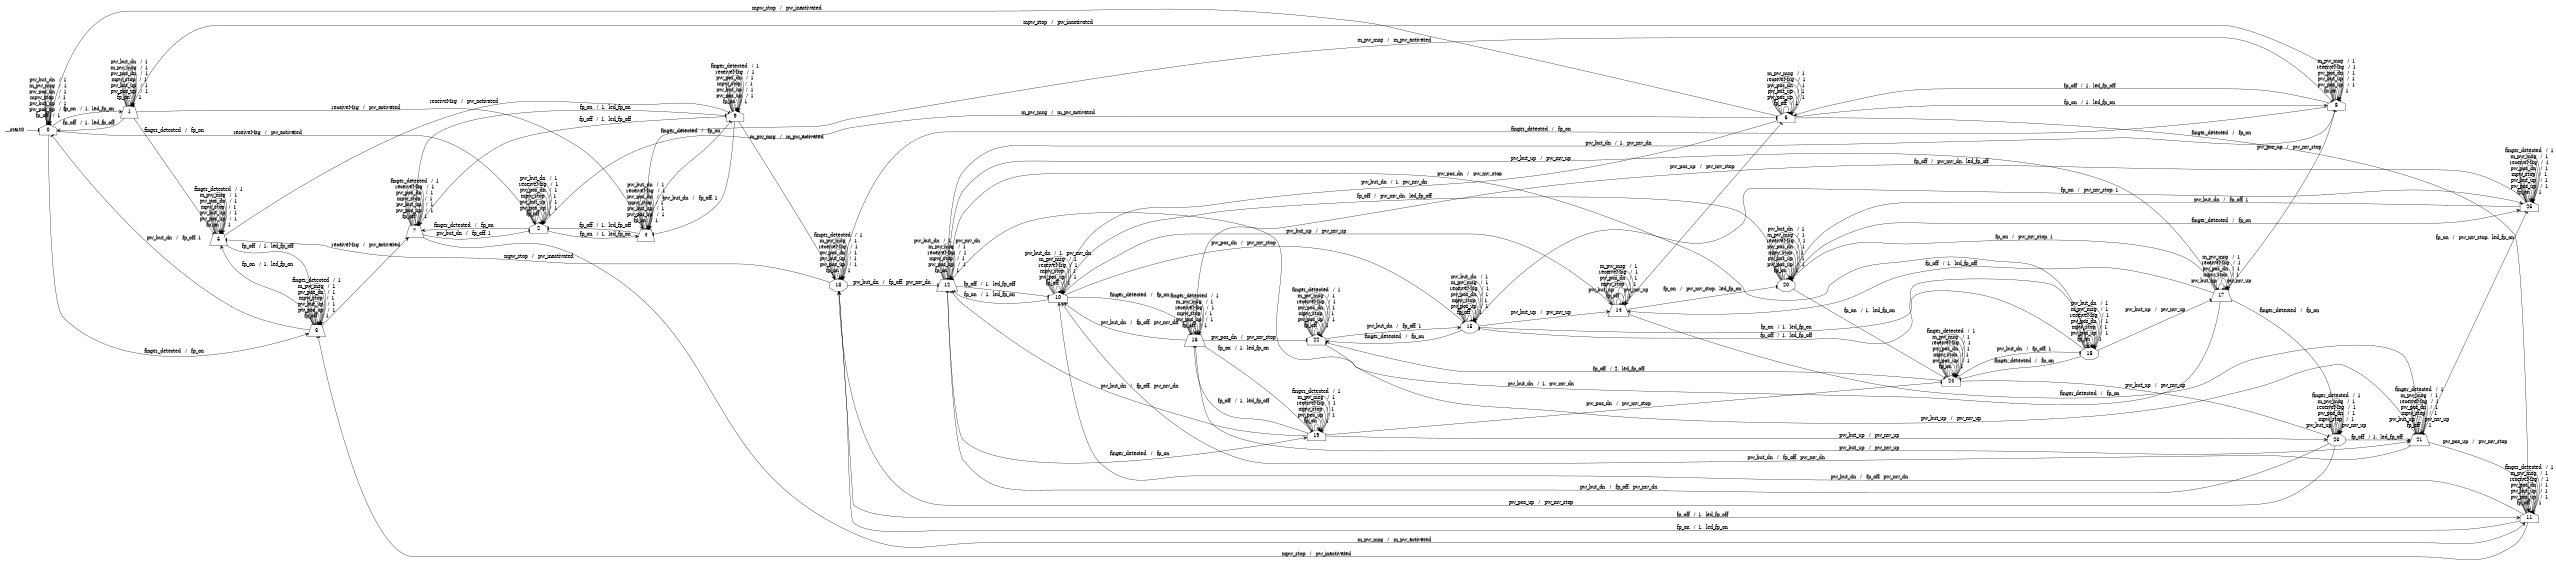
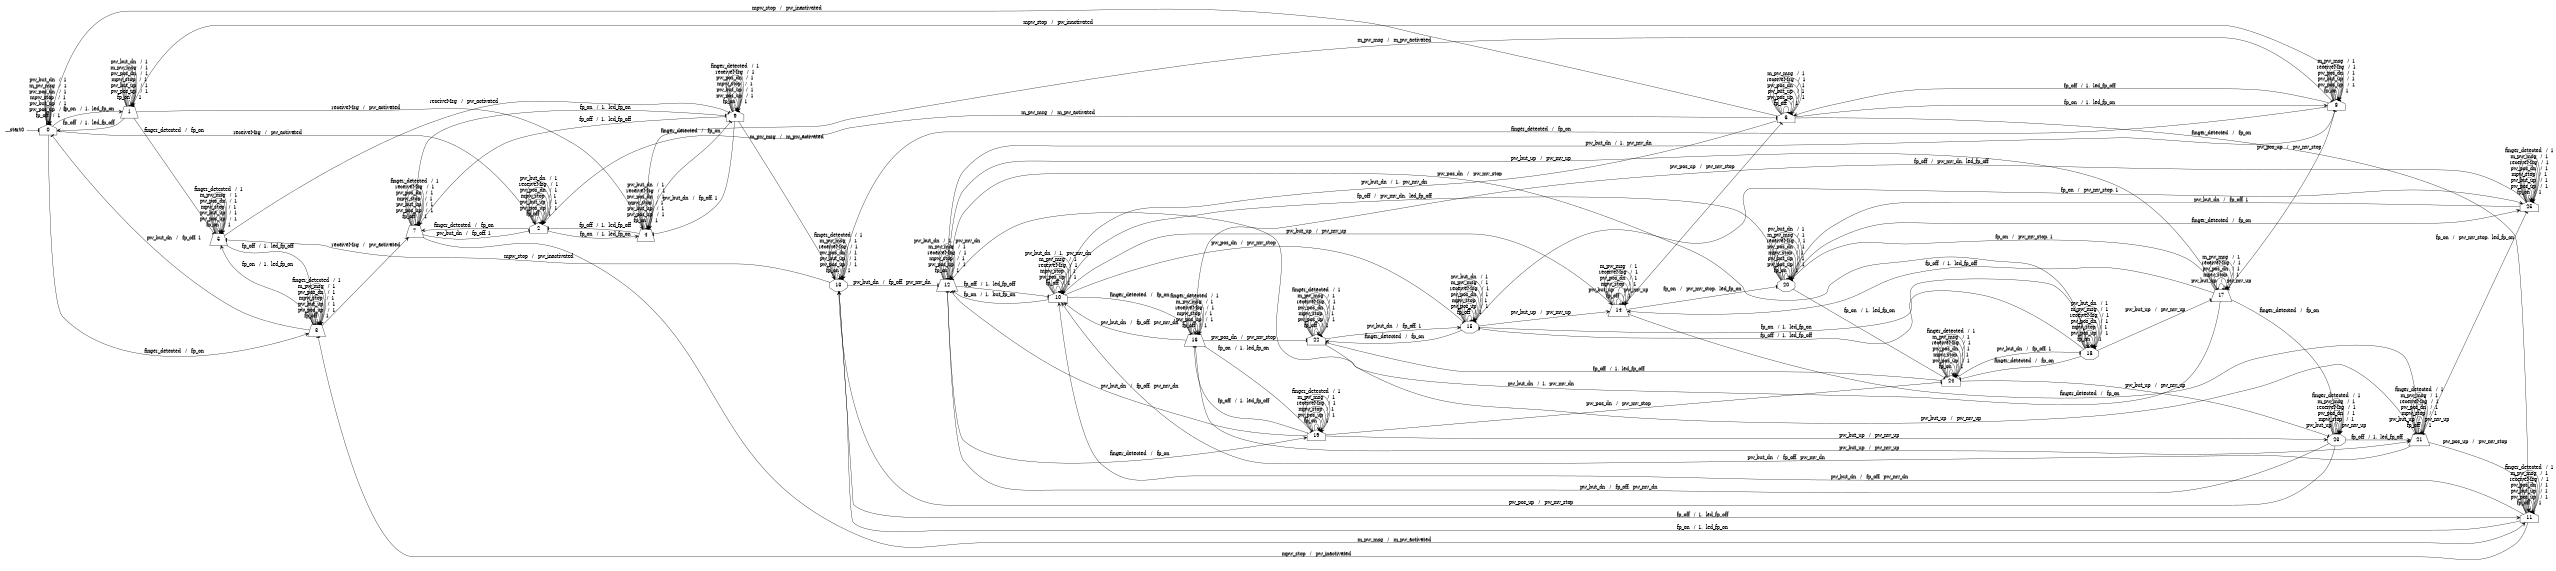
edge "10" -> "12": label "fp_on   /  1,  led_fp_on" -> "fp_on   /  1,  but_fp_on"
edge "24" -> "22": label "fp_off   /  2,  led_fp_off" -> "fp_off   /  1,  led_fp_off"
